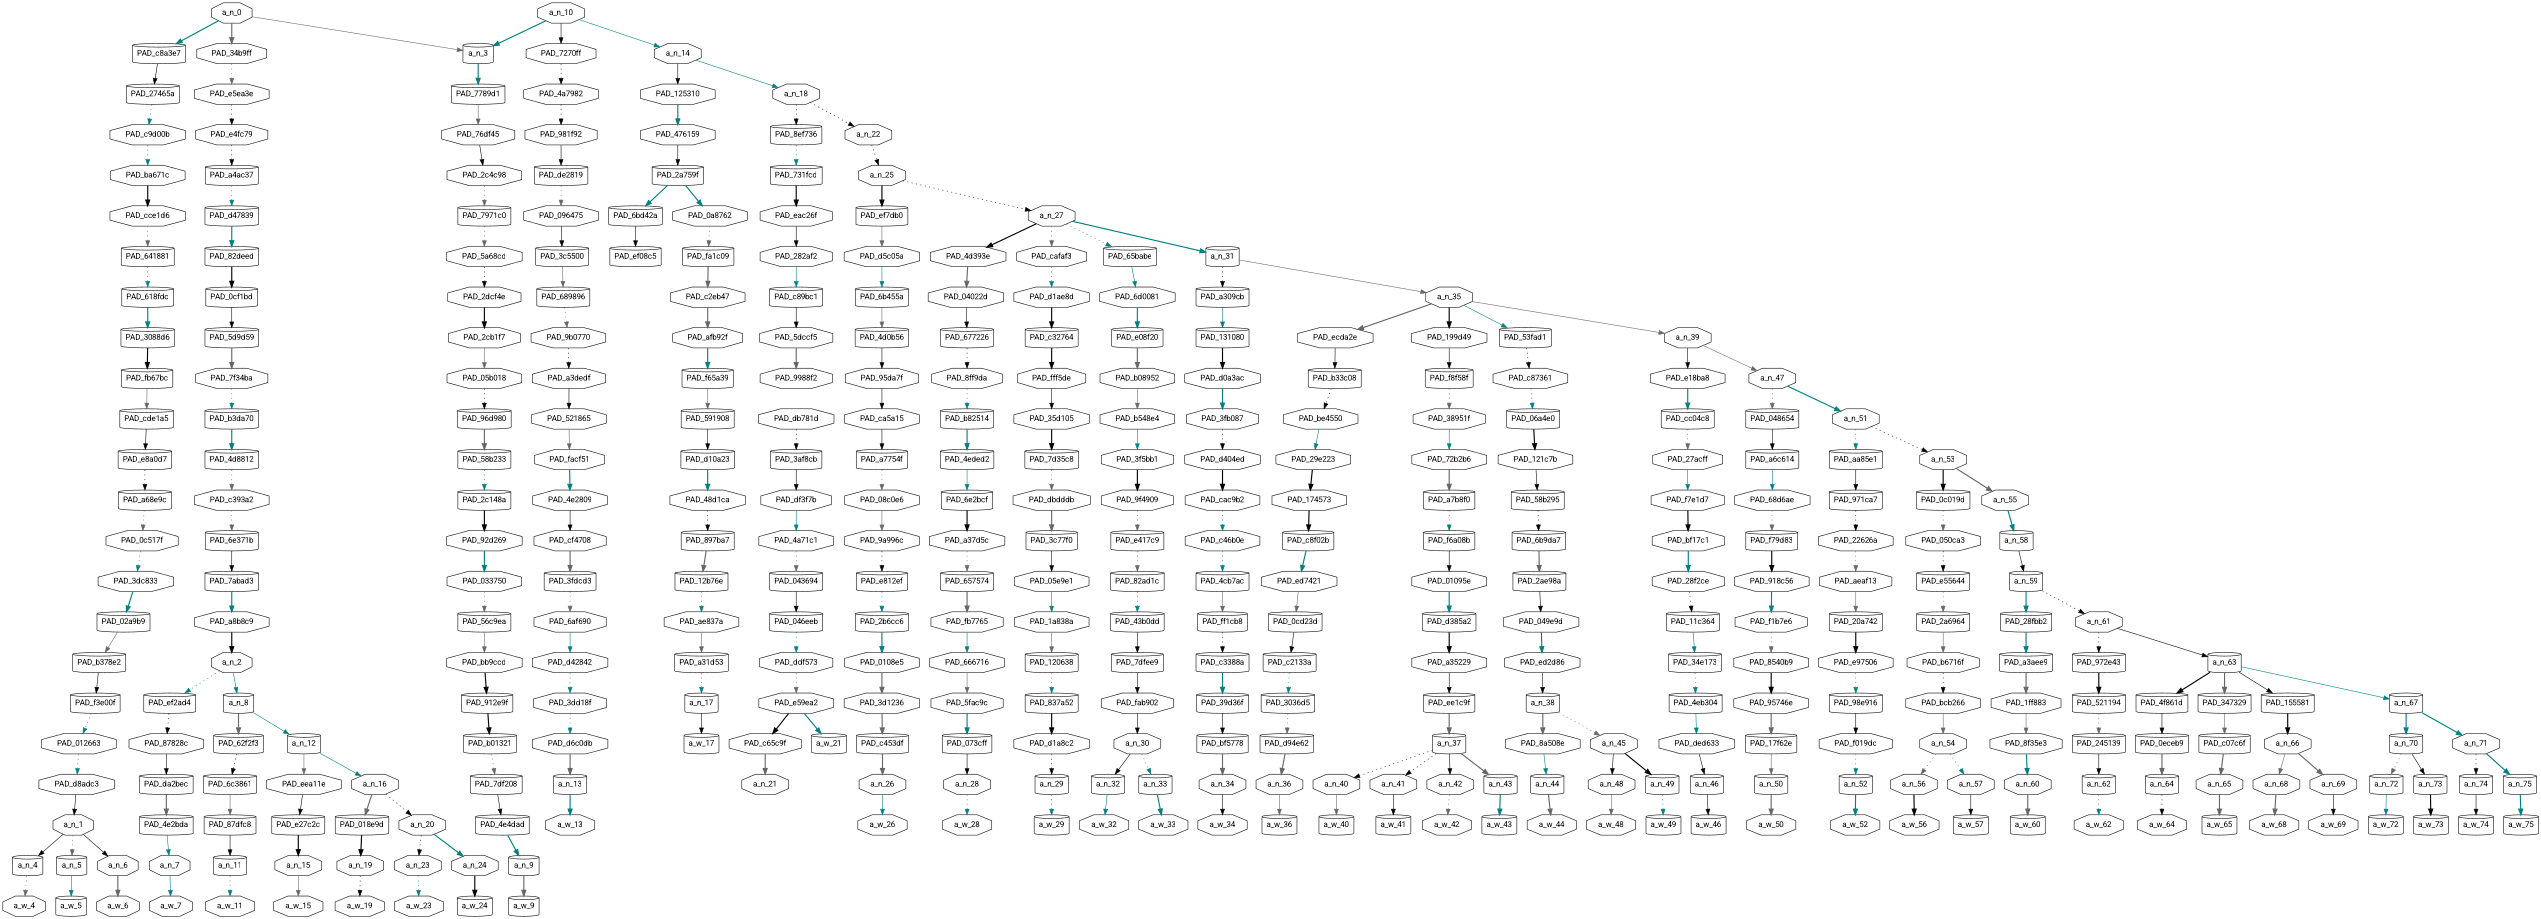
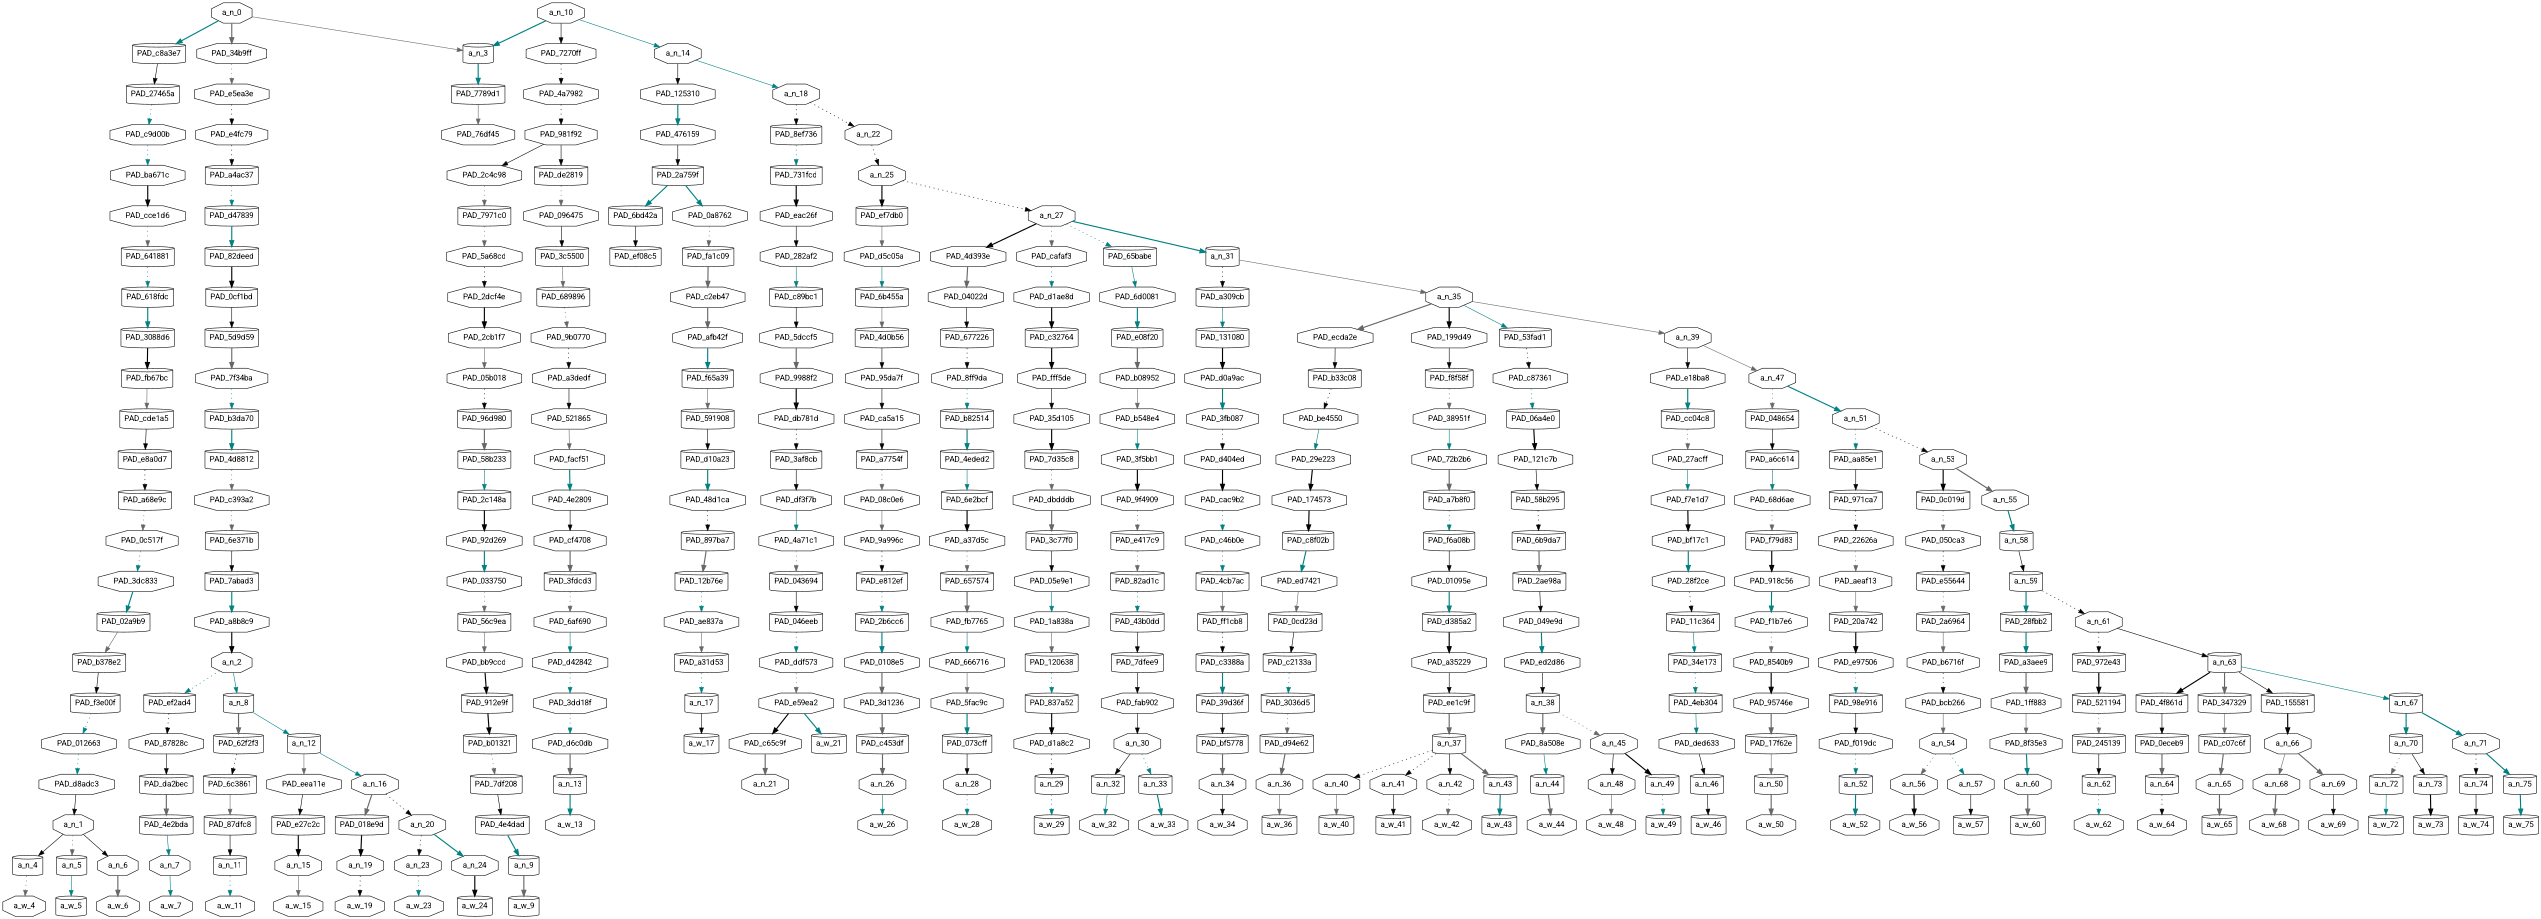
edge "PAD_76df45" -> "PAD_2c4c98": now "PAD_981f92" -> "PAD_2c4c98"
node "PAD_afb92f": label "PAD_afb92f" -> "PAD_afb42f"
node "PAD_d0a3ac": label "PAD_d0a3ac" -> "PAD_d0a9ac"
edge "PAD_9988f2" -> "PAD_db781d": added
edge "PAD_58b233" -> "PAD_2c148a": style dotted -> solid
